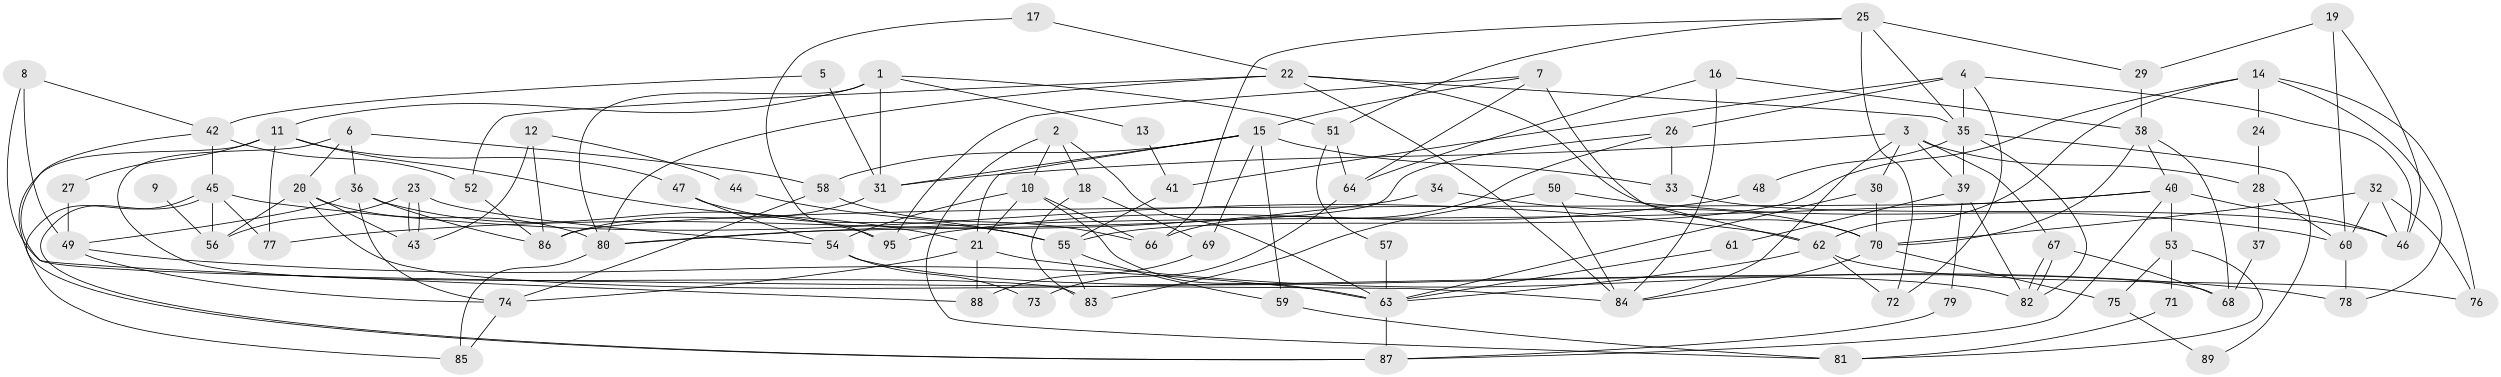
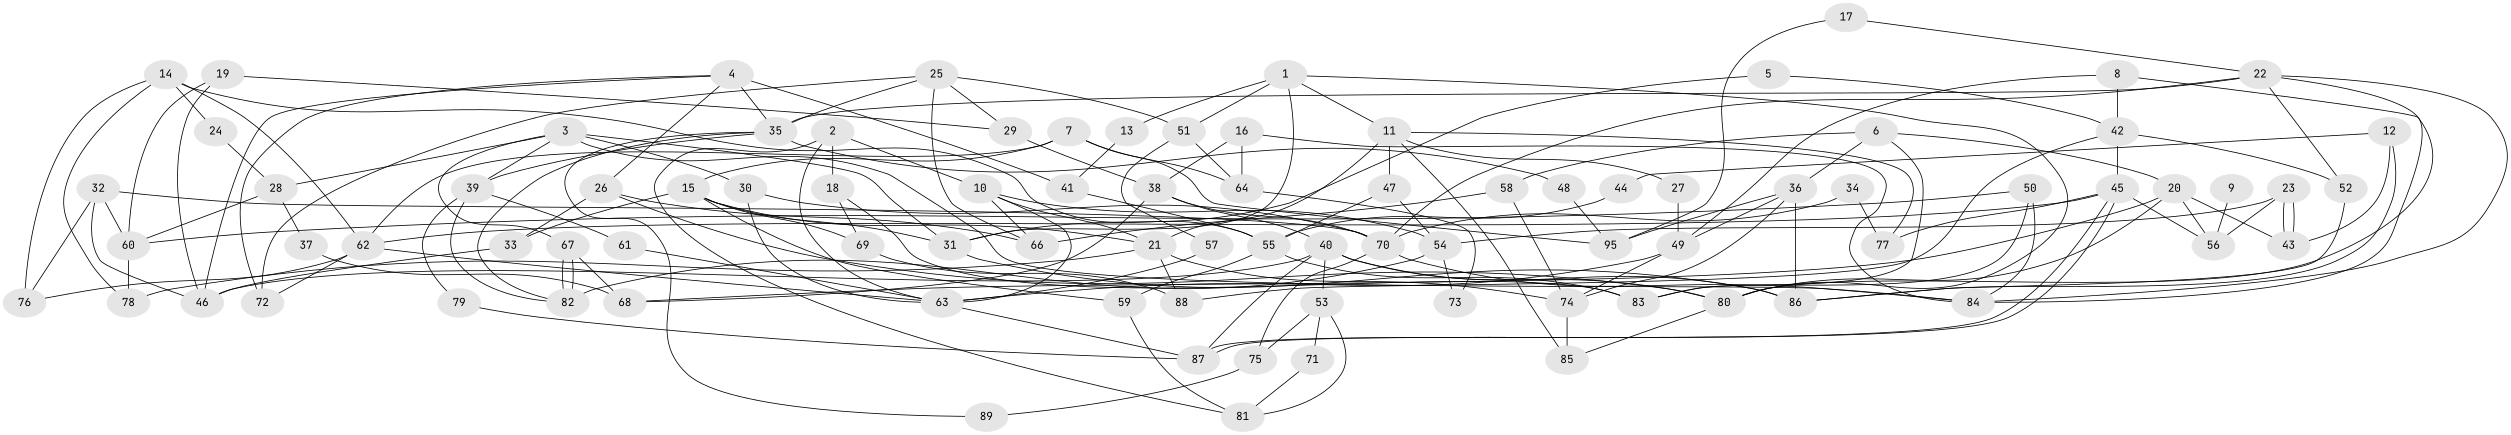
edge "15" -- "58": removed
